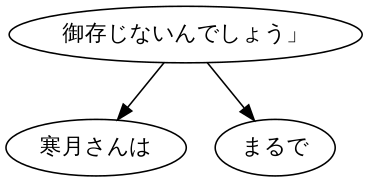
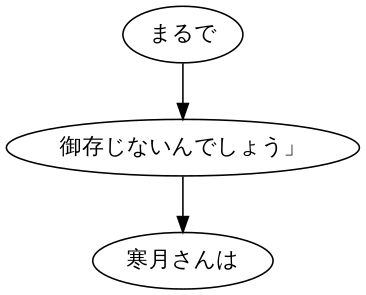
edge "御存じないんでしょう」" -> "まるで": reversed
